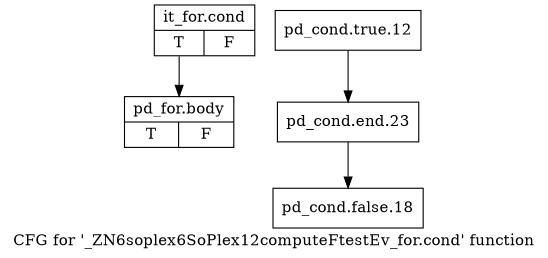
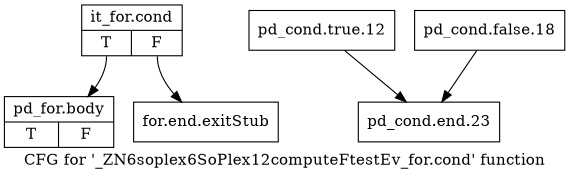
node "for.end.exitStub": added
edge "pd_cond.end.23" -> "pd_cond.false.18": reversed
